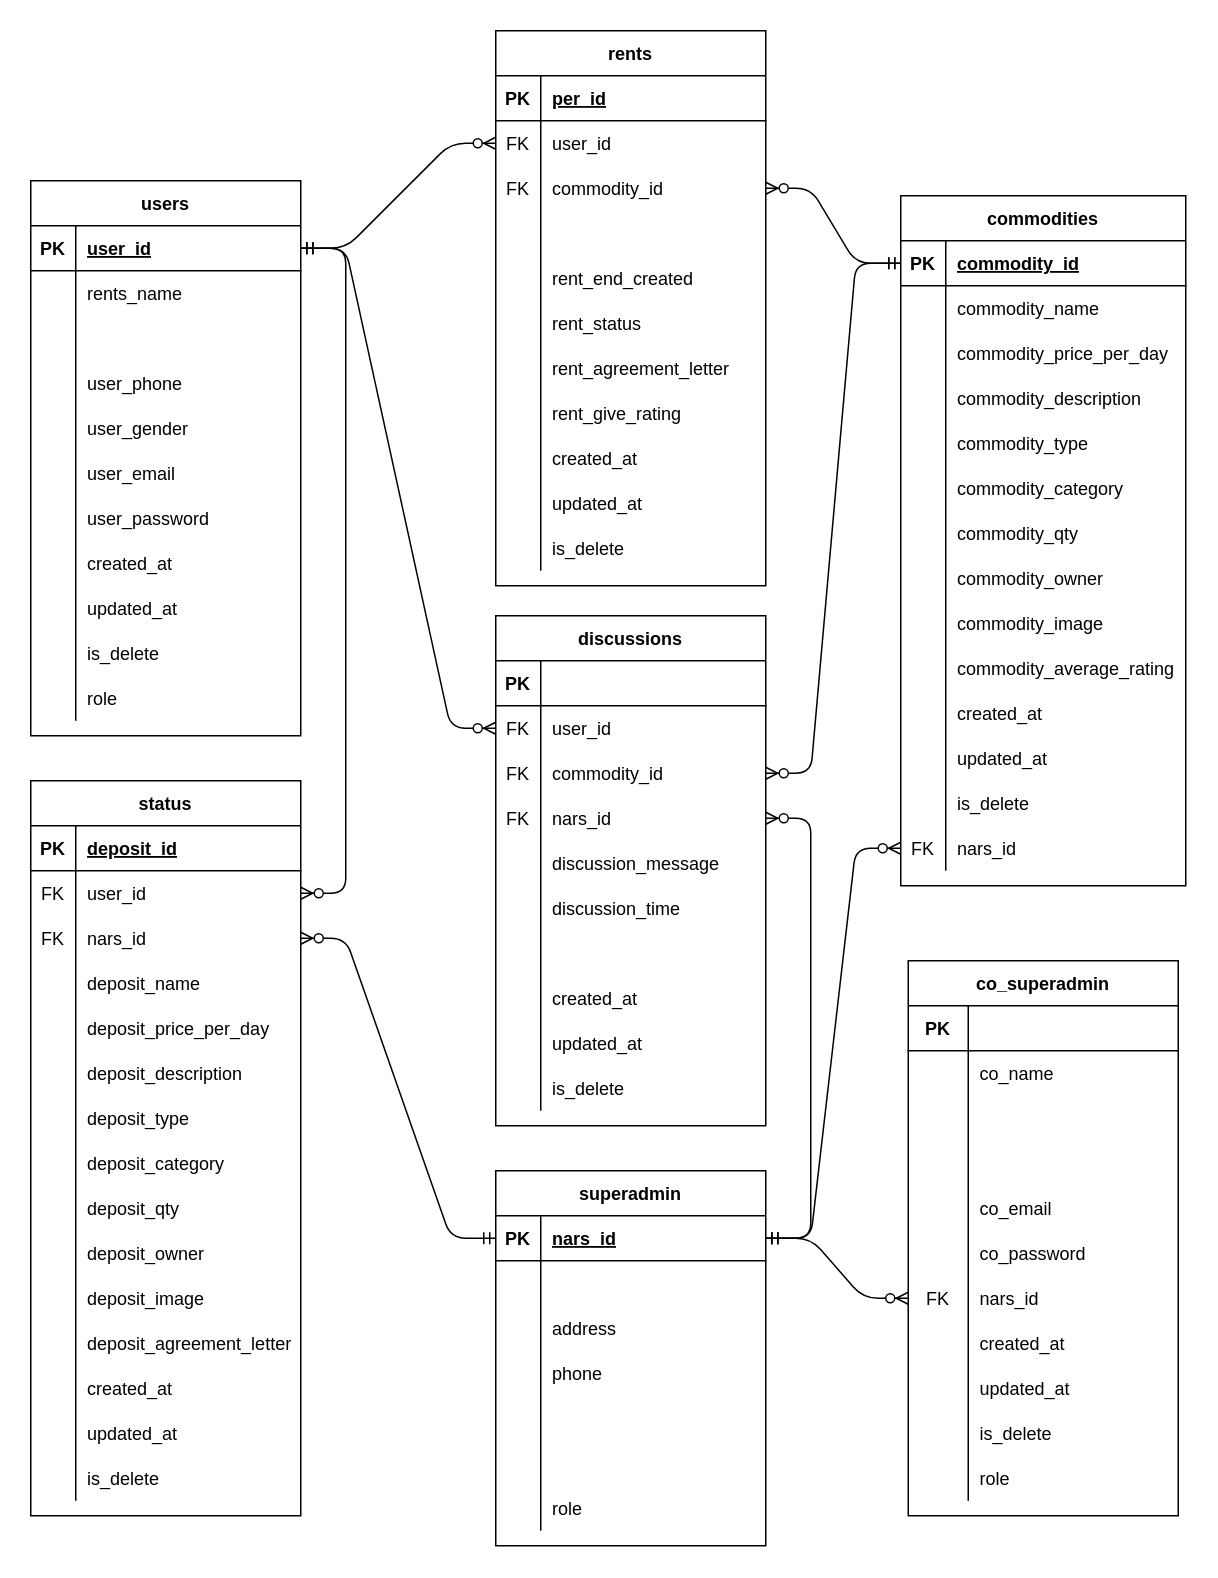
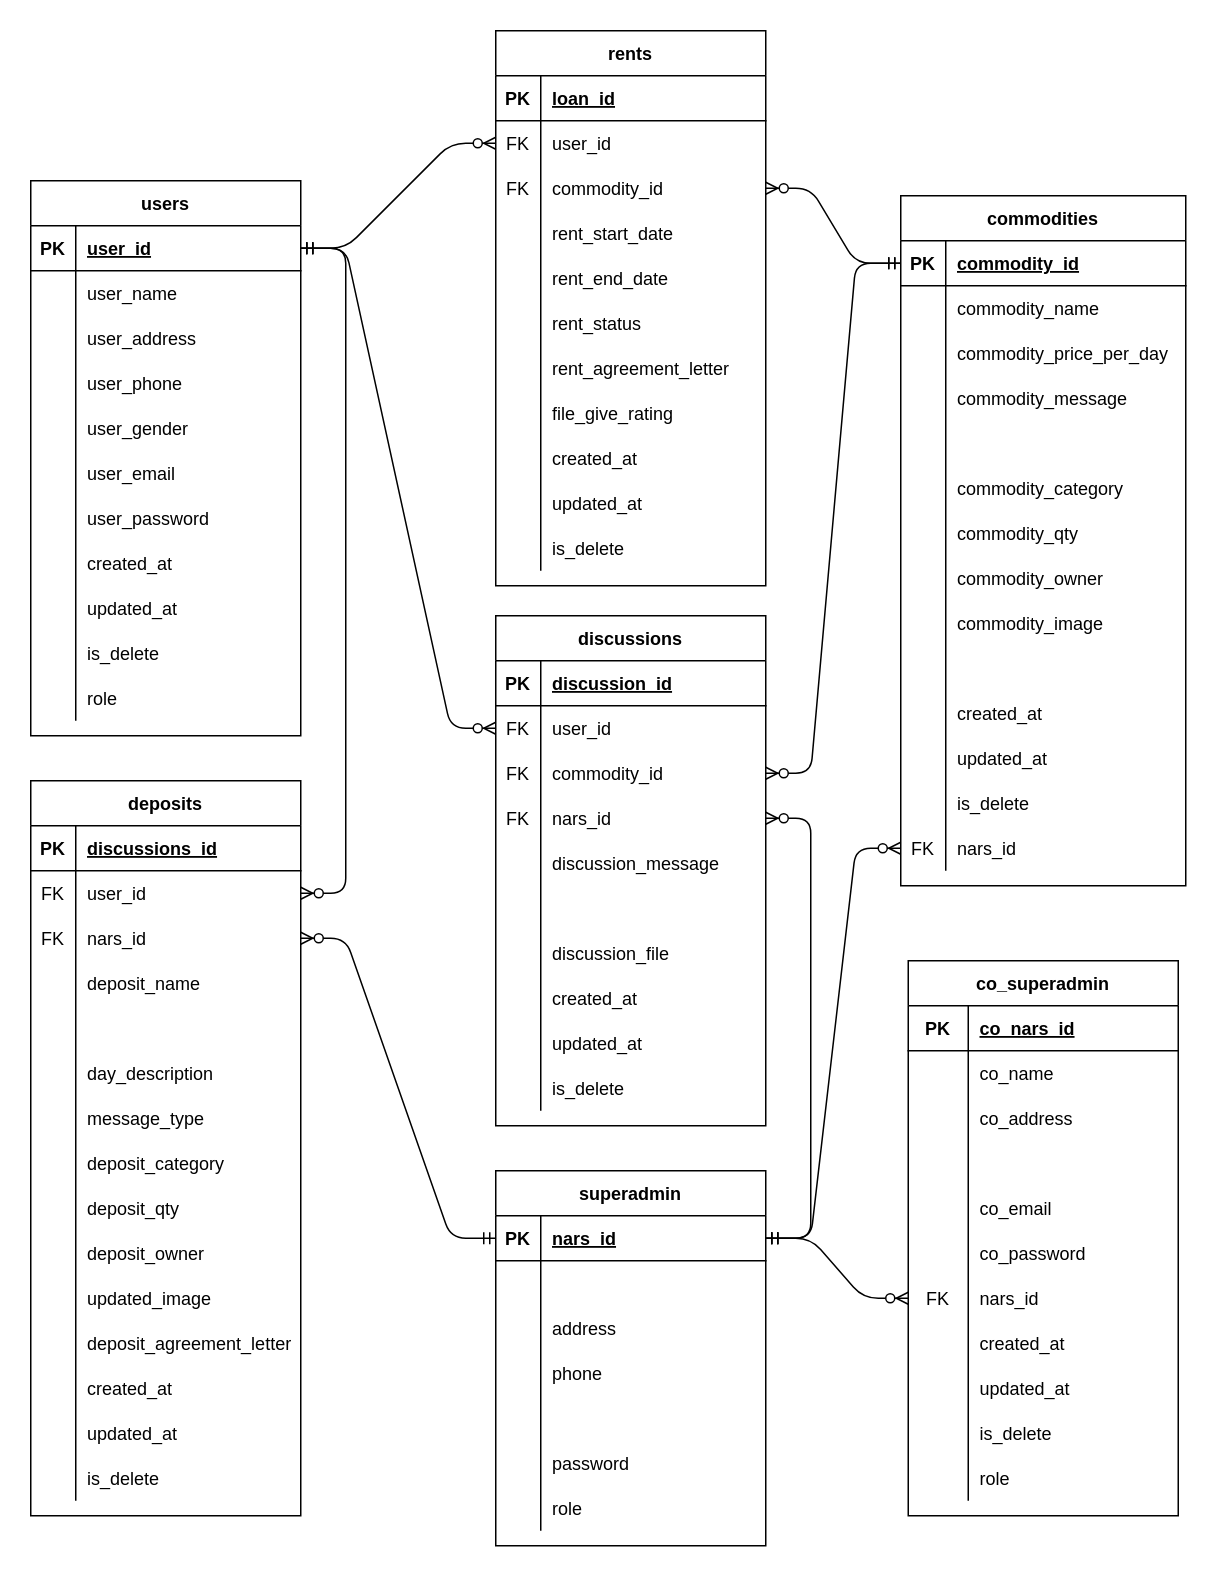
node "per_id": label "per_id" -> "loan_id"
node "rent_start_date": added
node "rent_end_created": label "rent_end_created" -> "rent_end_date"
node "rents_name": label "rents_name" -> "user_name"
node "user_address": added
node "commodity_description": label "commodity_description" -> "commodity_message"
node "rent_give_rating": label "rent_give_rating" -> "file_give_rating"
node "commodity_type": removed
node "commodity_average_rating": removed
node "discussion_id": added
node "status": label "status" -> "deposits"
node "deposit_id": label "deposit_id" -> "discussions_id"
node "discussion_time": removed
node "discussion_file": added
node "deposit_price_per_day": removed
node "co_nars_id": added
node "deposit_description": label "deposit_description" -> "day_description"
node "co_address": added
node "deposit_type": label "deposit_type" -> "message_type"
node "deposit_image": label "deposit_image" -> "updated_image"
node "password": added
